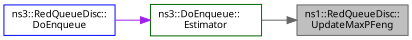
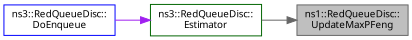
node "ns3::DoEnqueue:: Estimator": label "ns3::DoEnqueue:: Estimator" -> "ns3::RedQueueDisc:: Estimator"
